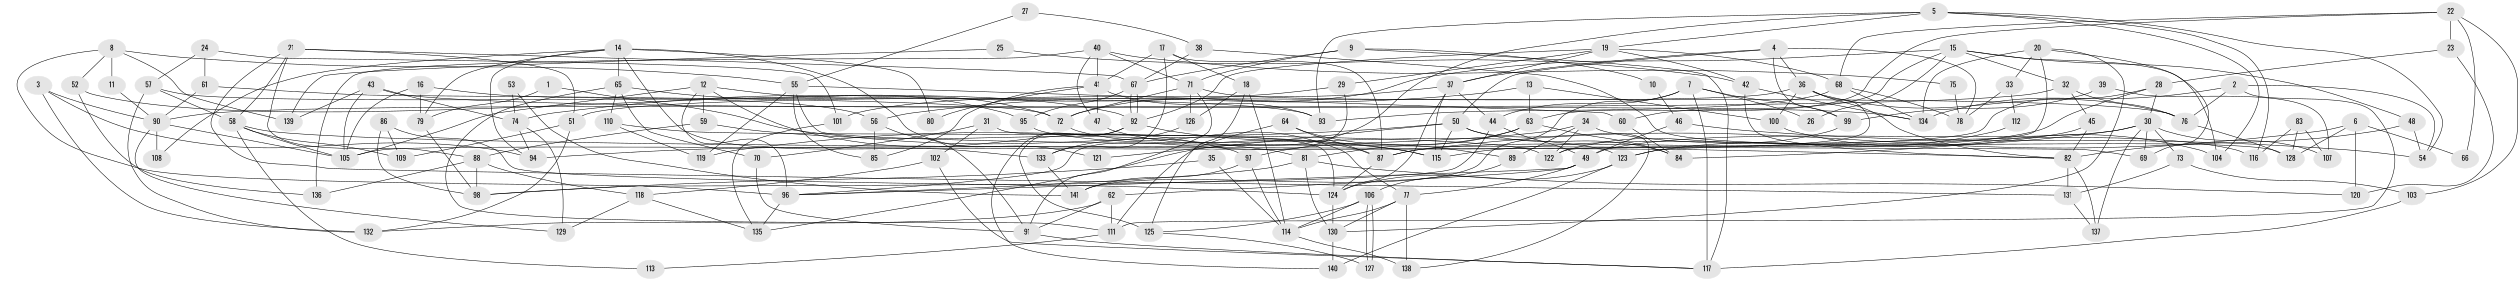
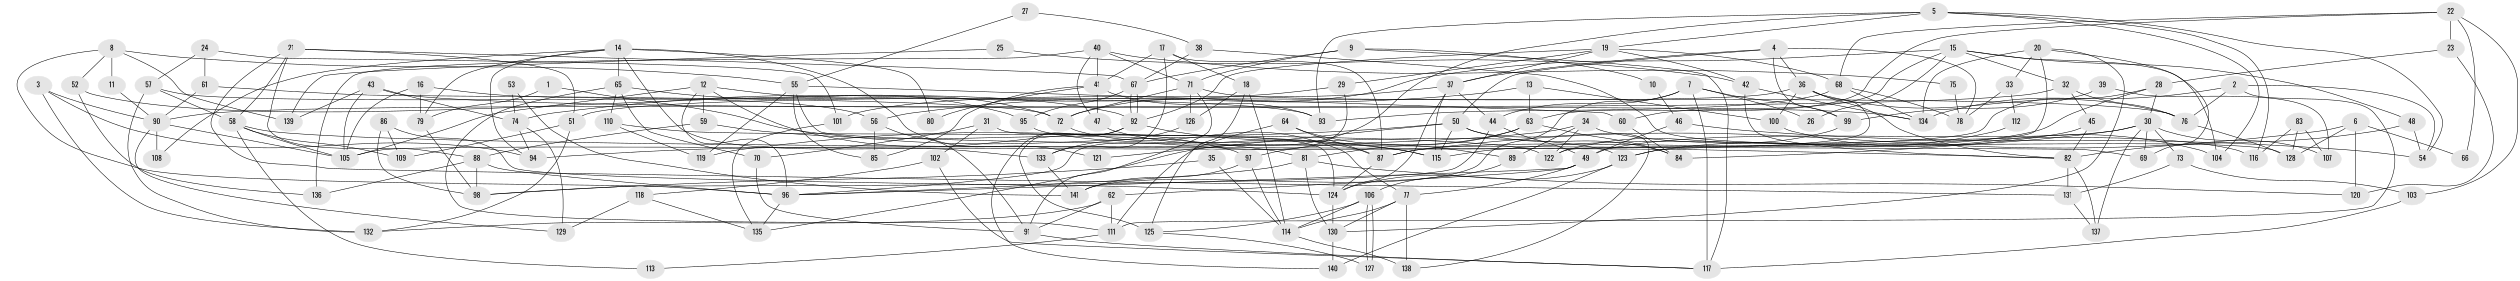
edge "88" -- "118": now "88" -- "96"
